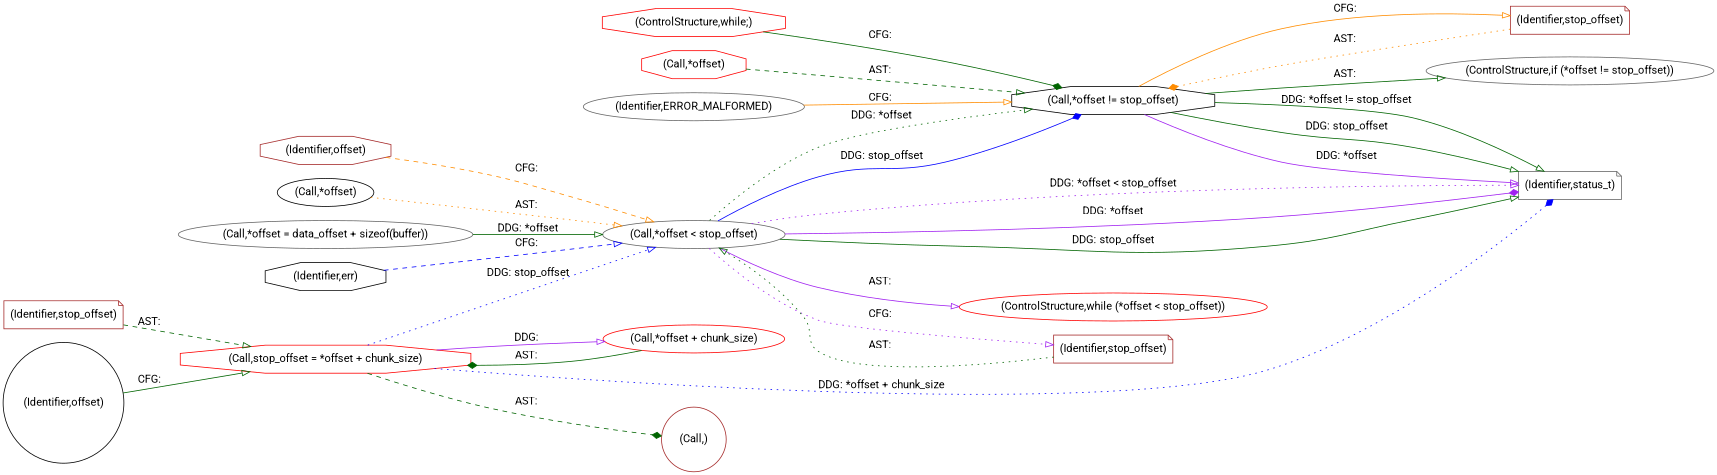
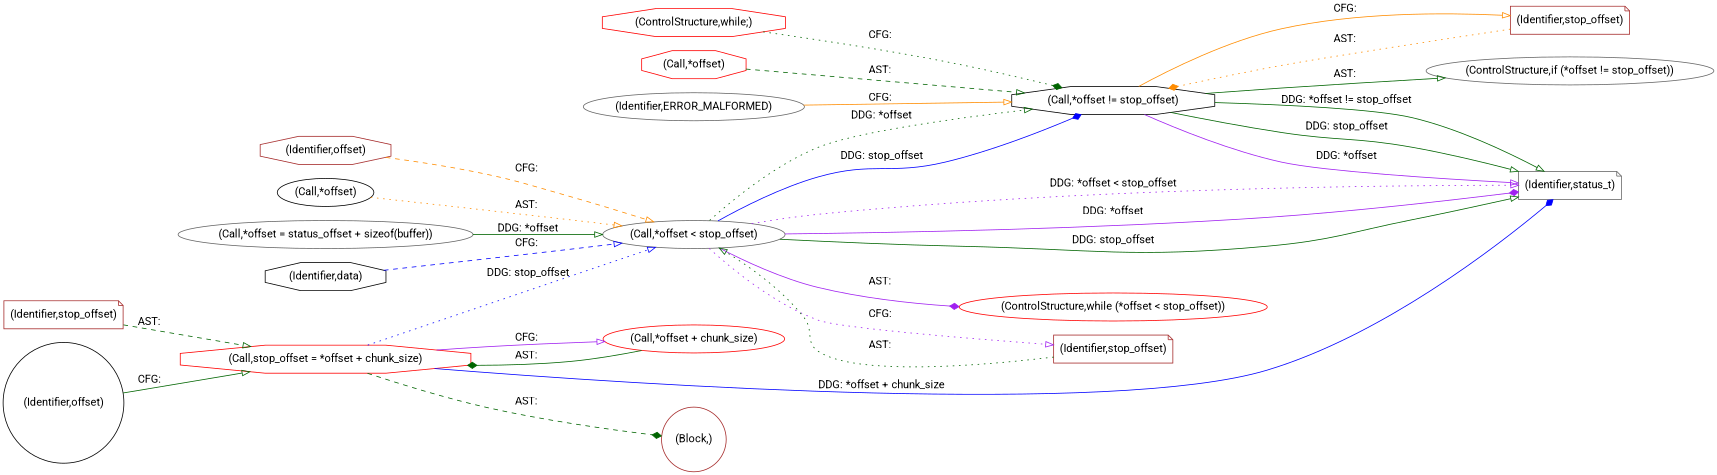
edge "(ControlStructure,while;)" -> "(Call,*offset != stop_offset)": style solid -> dotted
node "(Call,*offset = data_offset + sizeof(buffer))": label "(Call,*offset = data_offset + sizeof(buffer))" -> "(Call,*offset = status_offset + sizeof(buffer))"
node "(Identifier,err)": label "(Identifier,err)" -> "(Identifier,data)"
edge "(Call,*offset < stop_offset)" -> "(ControlStructure,while (*offset < stop_offset))": arrowhead onormal -> diamond
edge "(Call,stop_offset = *offset + chunk_size)" -> "(Call,*offset + chunk_size)": label "DDG: " -> "CFG: "
edge "(Call,stop_offset = *offset + chunk_size)" -> "(Identifier,status_t)": style dotted -> solid
node "(Call,)": label "(Call,)" -> "(Block,)"
